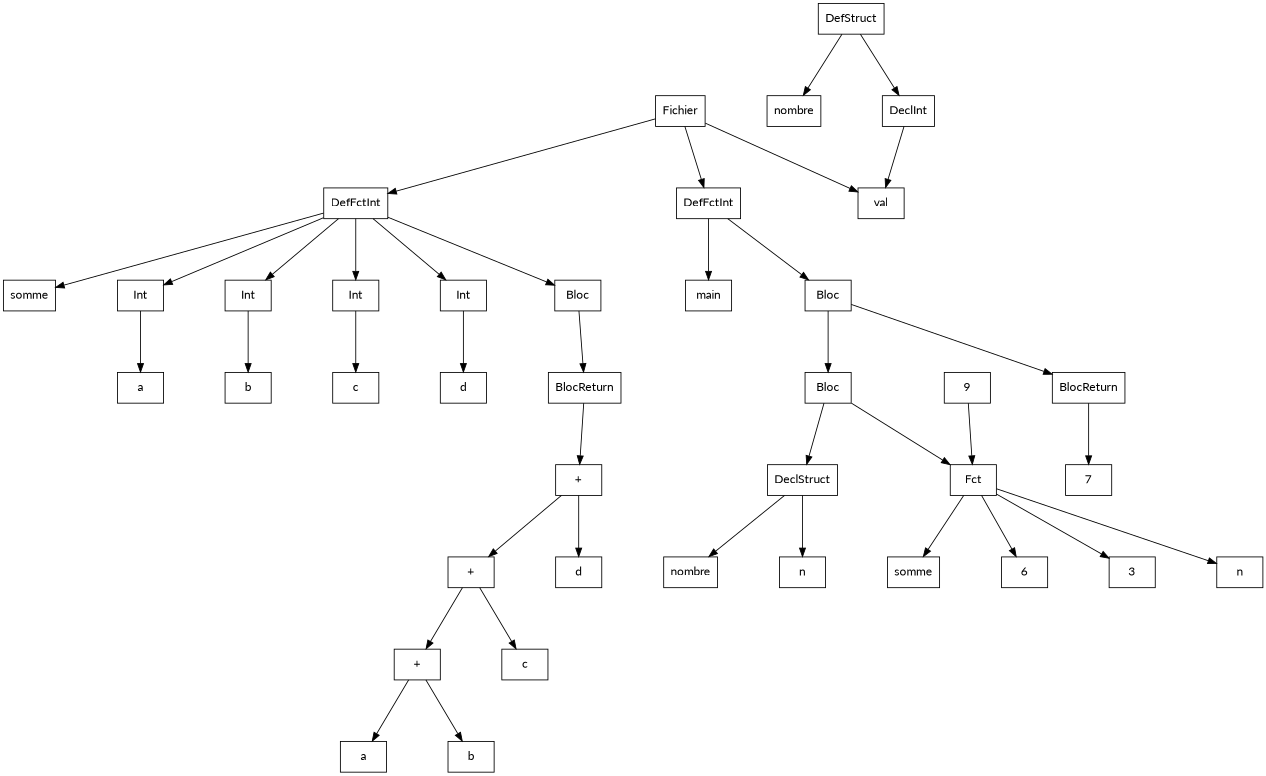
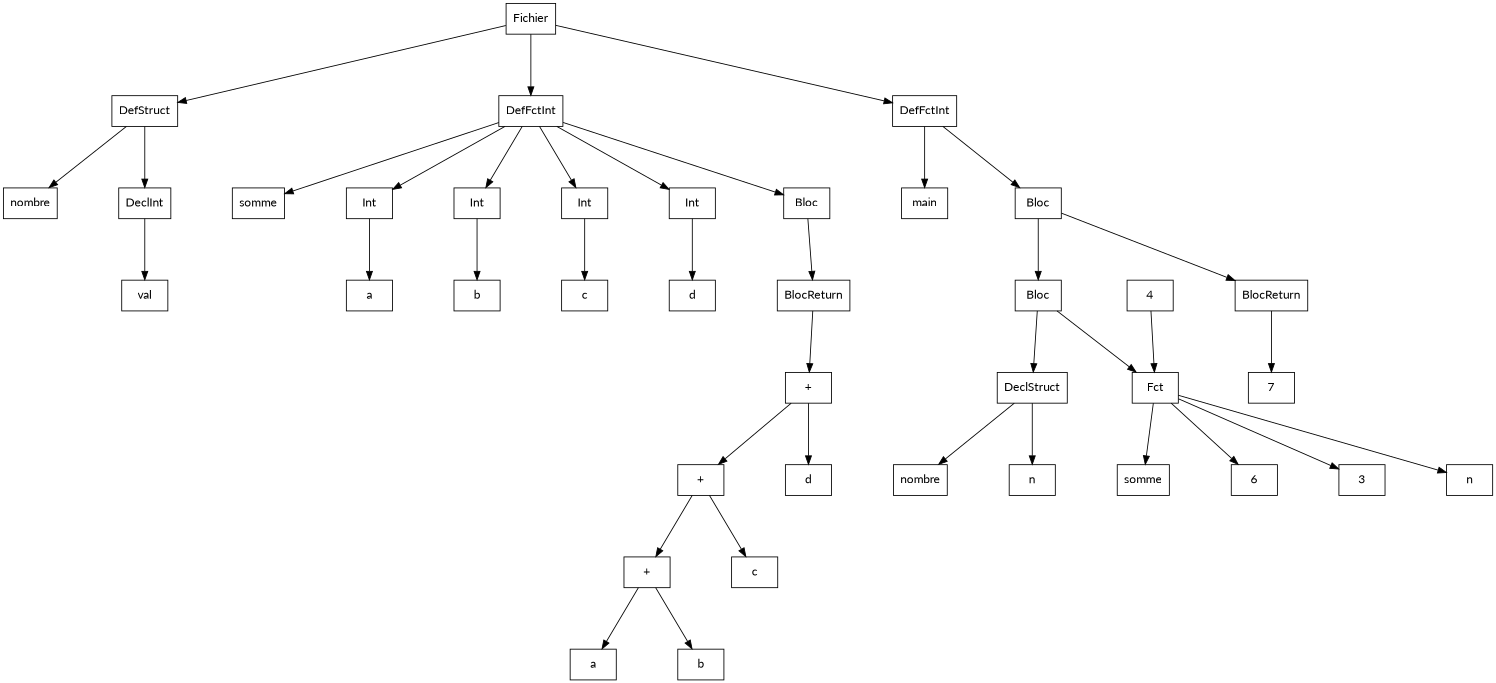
edge "Fichier" -> "val": now "Fichier" -> "DefStruct"
node "9": label "9" -> "4"
